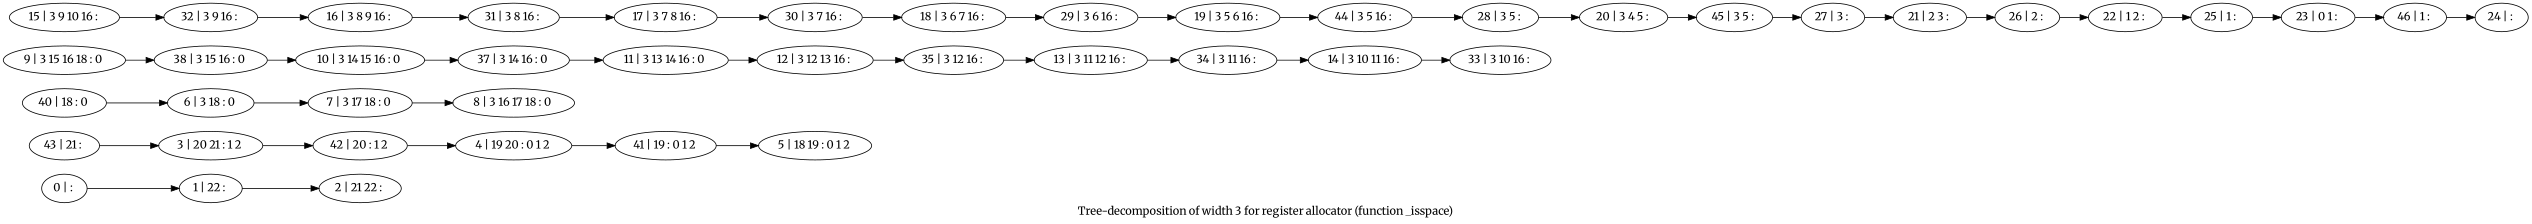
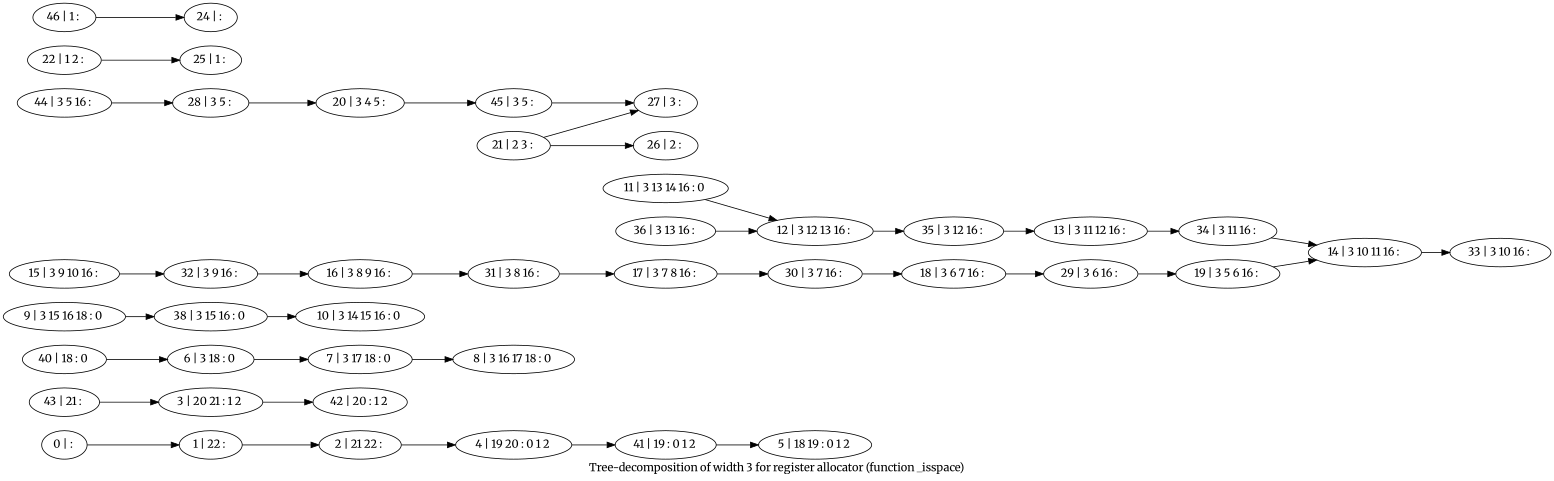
edge "19 | 3 5 6 16 :" -> "44 | 3 5 16 :": now "19 | 3 5 6 16 :" -> "14 | 3 10 11 16 :"
edge "27 | 3 :" -> "21 | 2 3 :": reversed
edge "26 | 2 :" -> "22 | 1 2 :": removed
node "23 | 0 1 :": removed
node "37 | 3 14 16 : 0": removed
edge "42 | 20 : 1 2" -> "4 | 19 20 : 0 1 2": now "2 | 21 22 :" -> "4 | 19 20 : 0 1 2"
node "36 | 3 13 16 :": added
